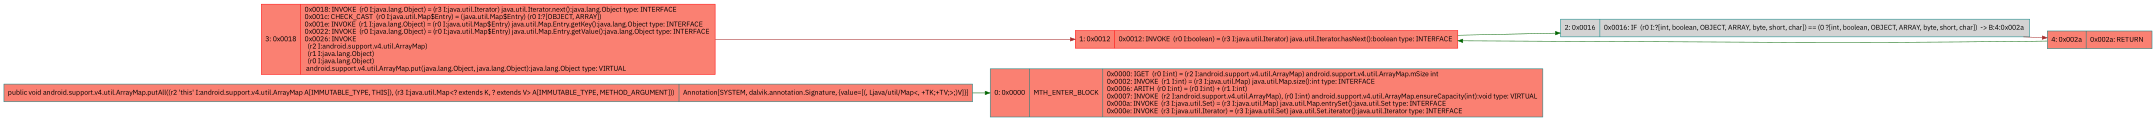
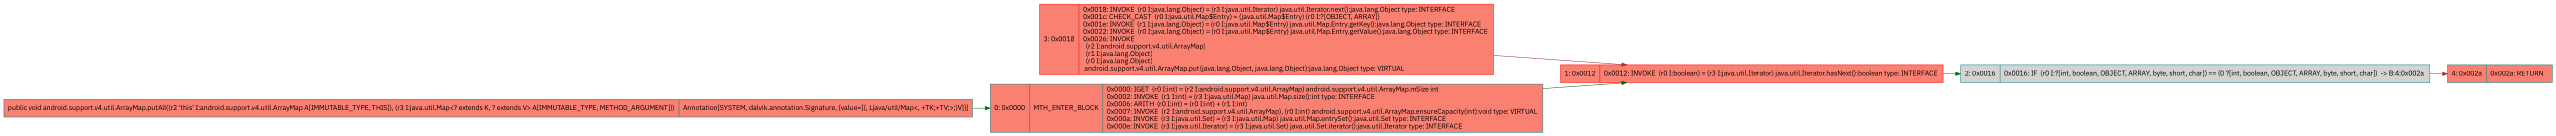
edge "4: 0x002a" -> "1: 0x0012": now "0: 0x0000" -> "1: 0x0012"
